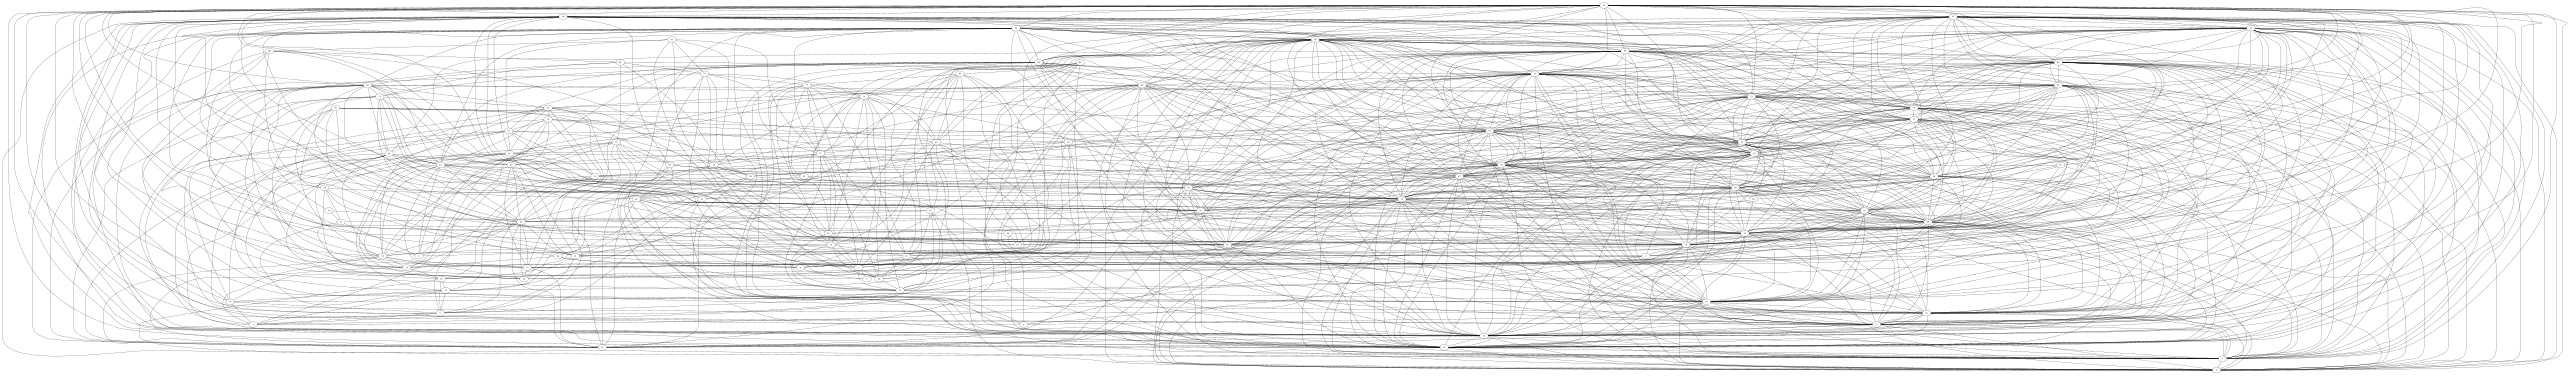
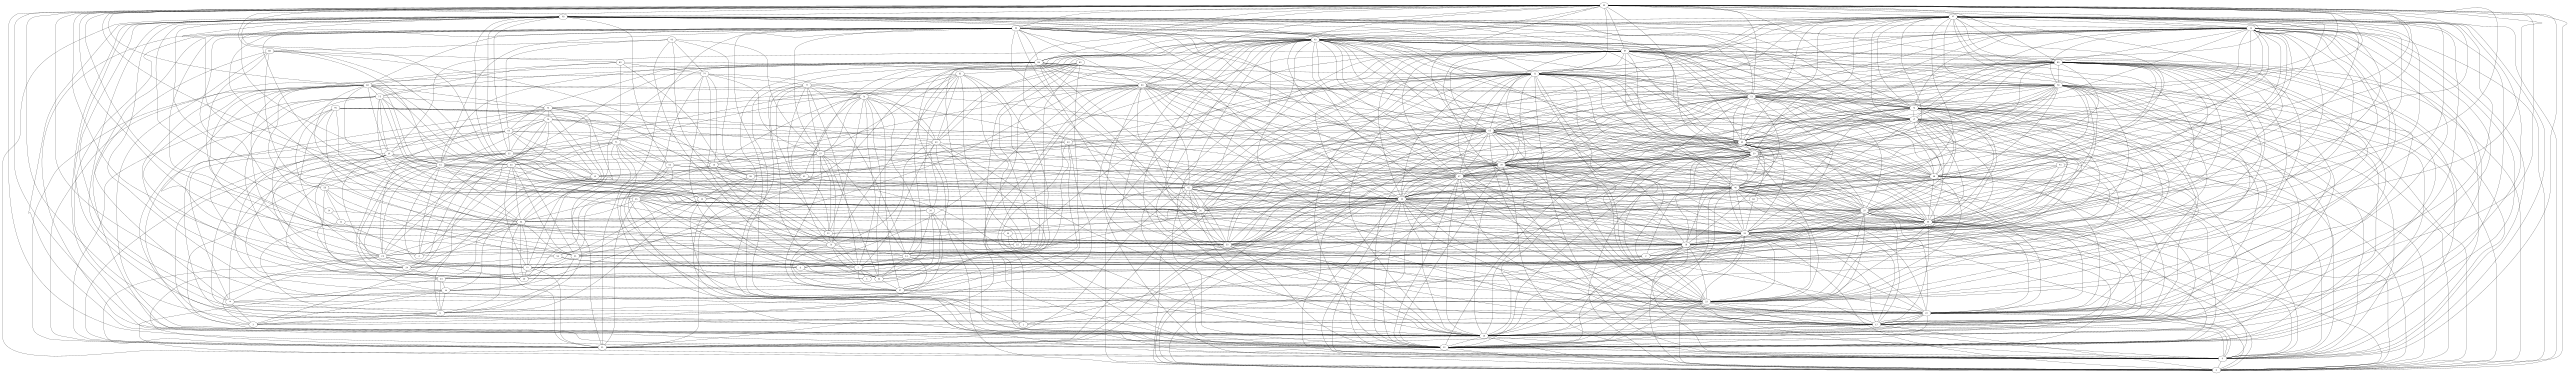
edge "86" -> "47": reversed
